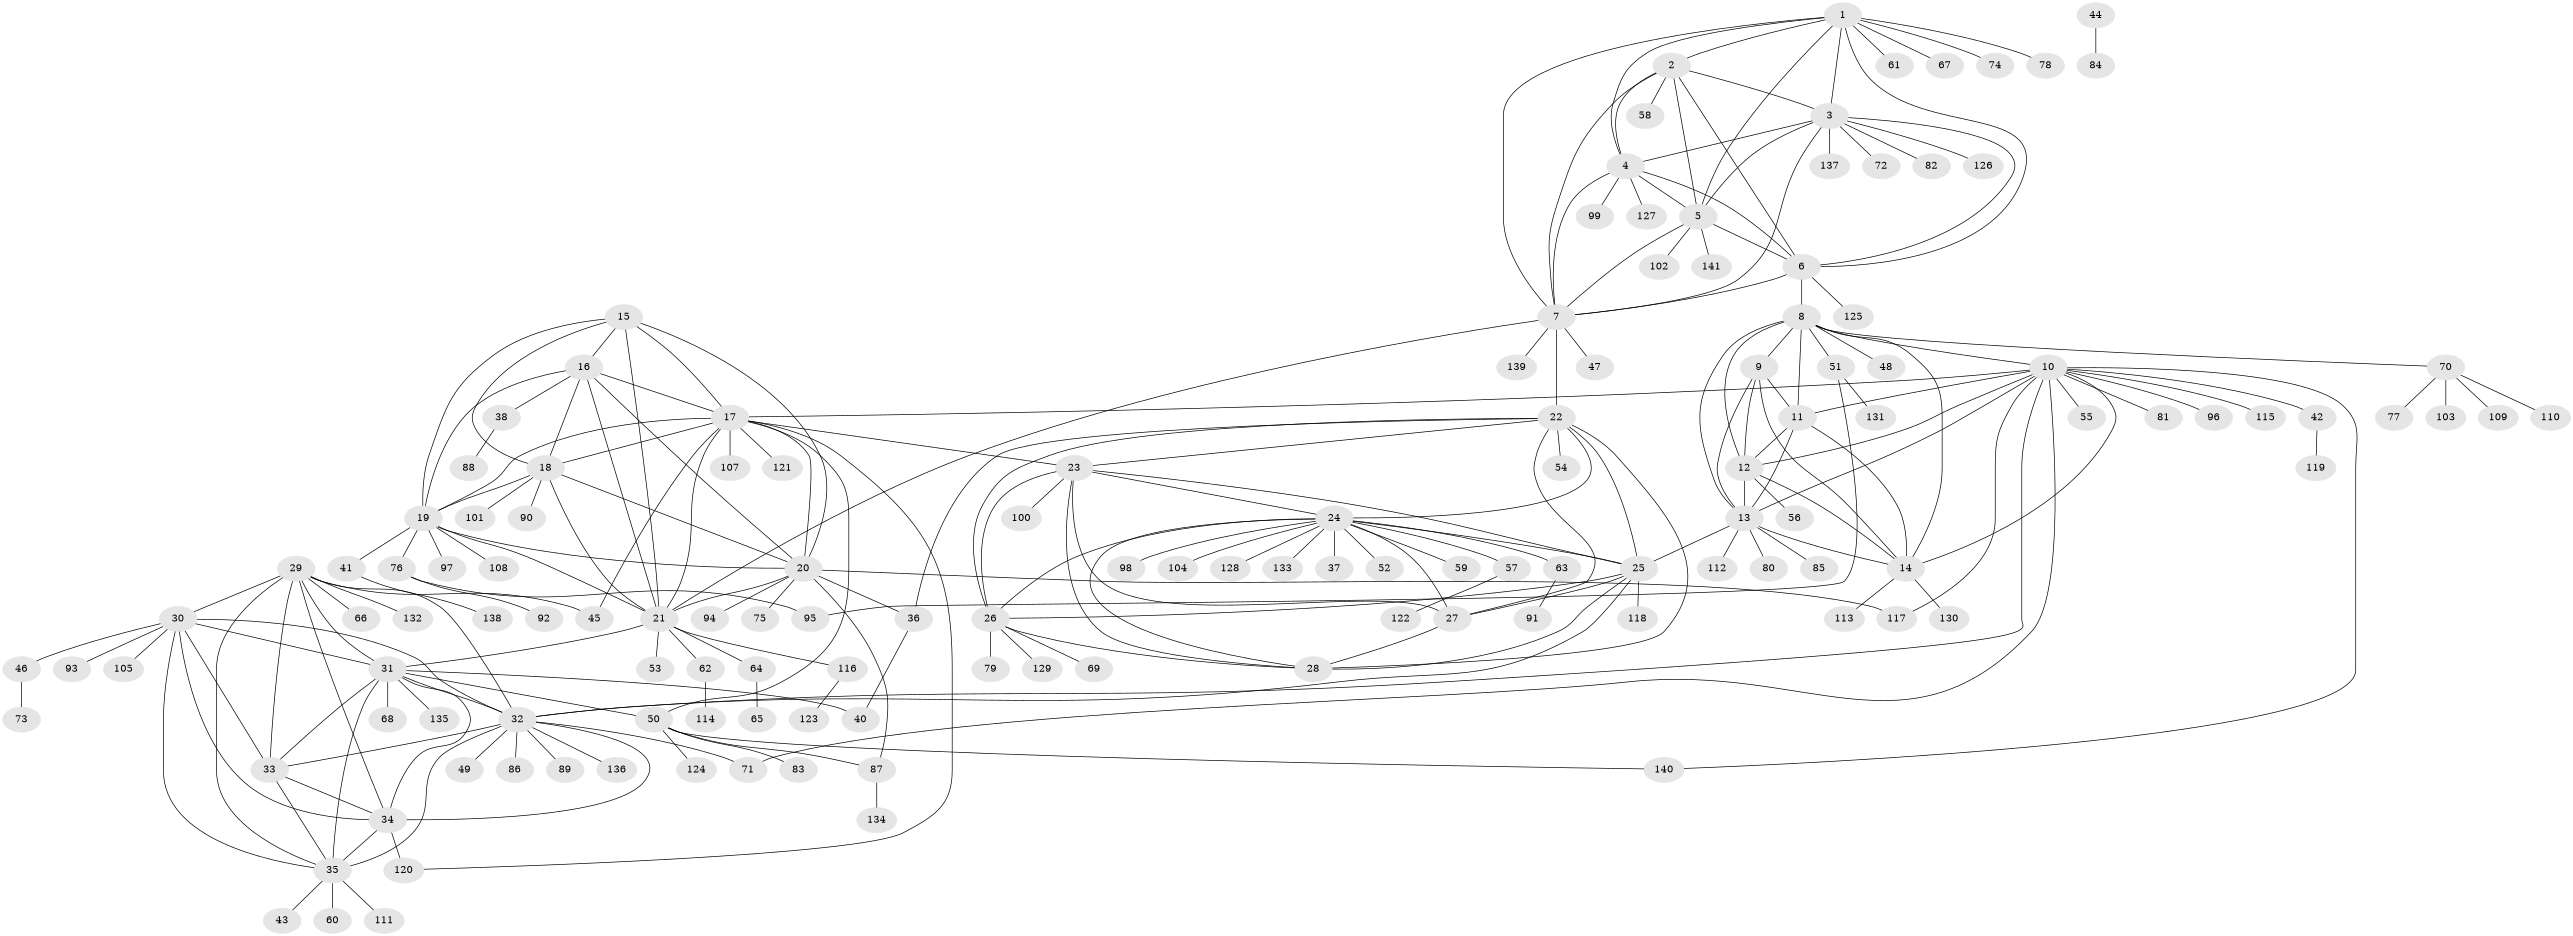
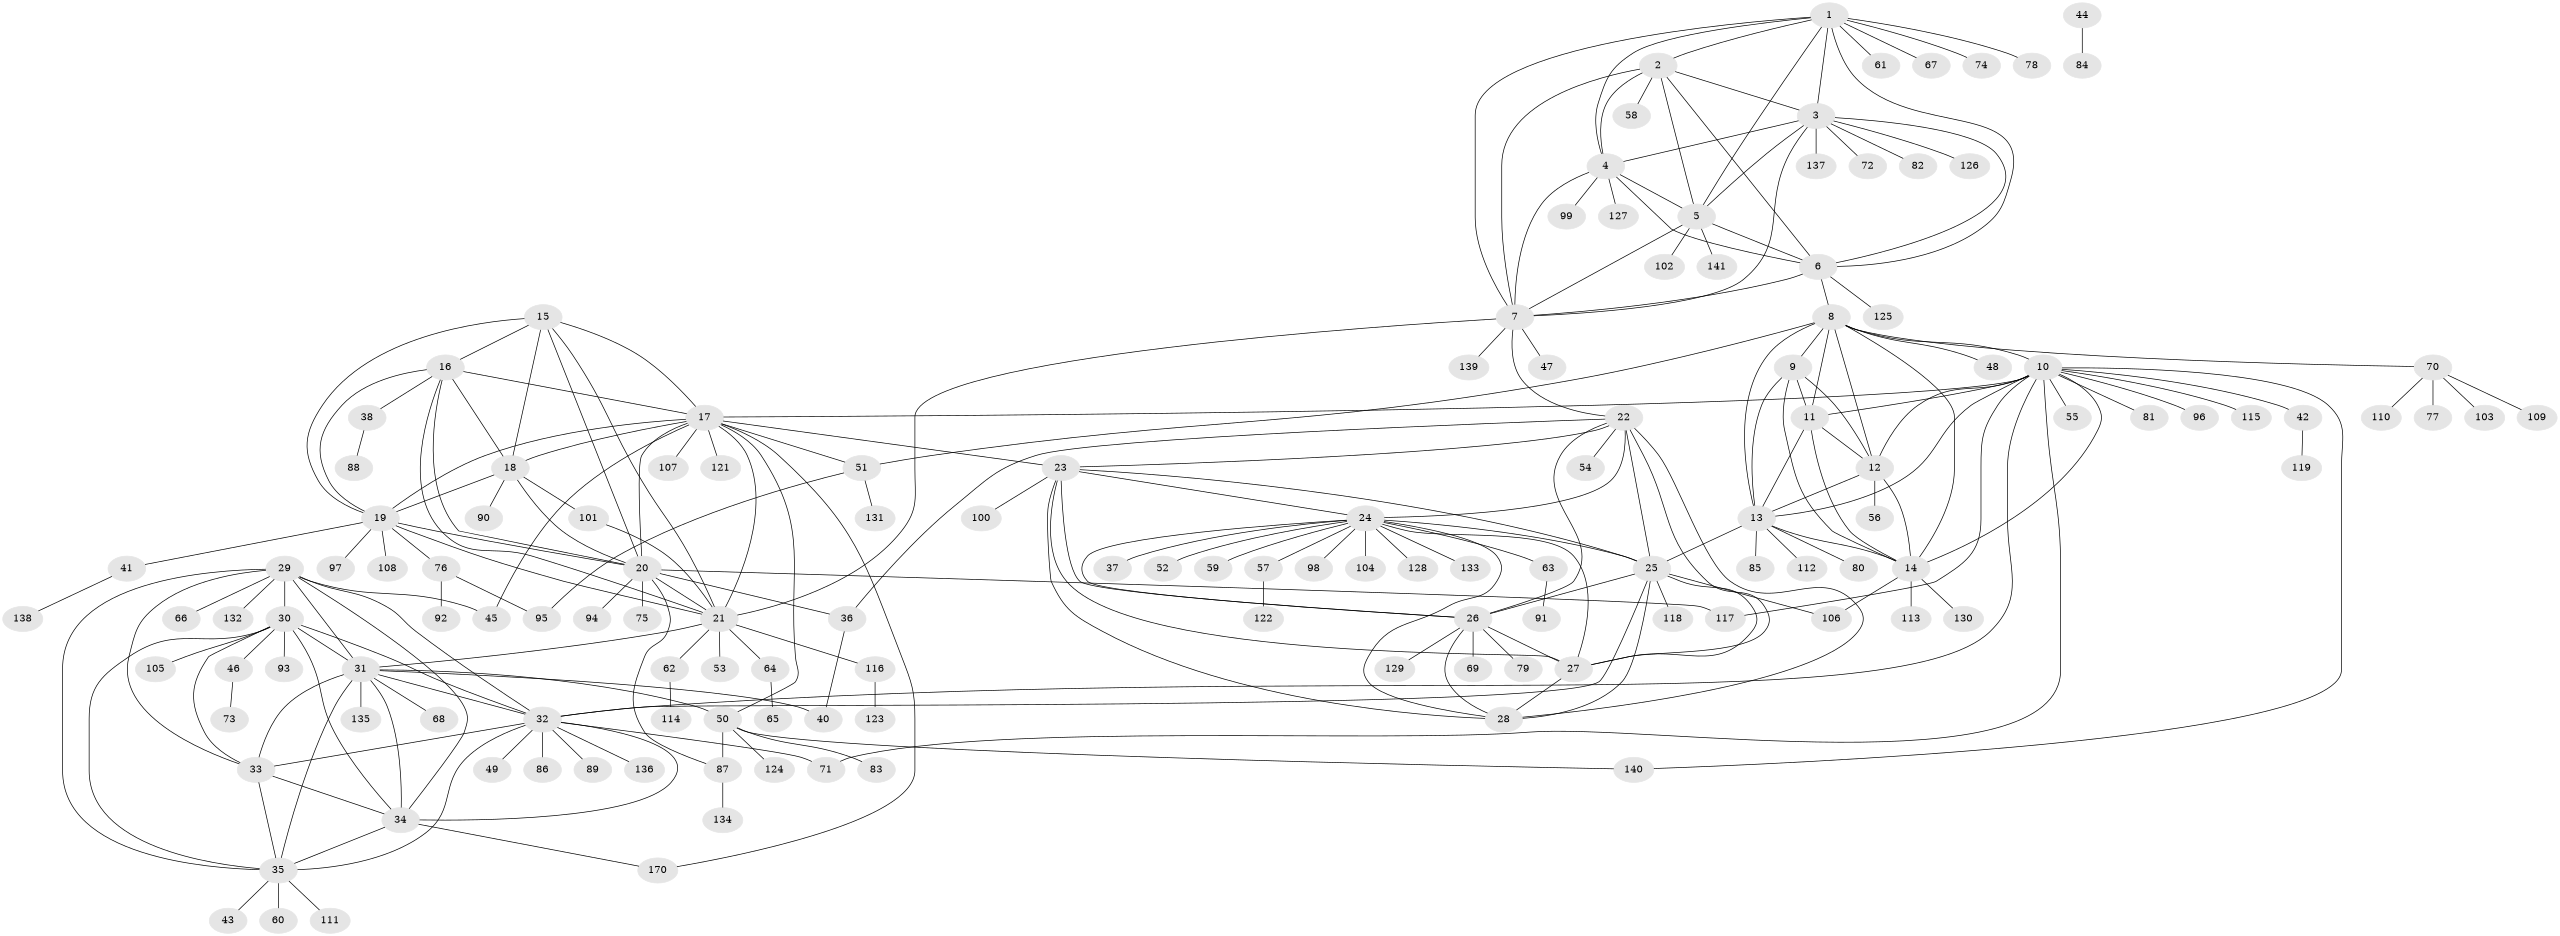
edge "17" -- "51": added
edge "18" -- "21": now "101" -- "21"
node "106": added
edge "26" -- "27": added
node "120": label "120" -> "170"
